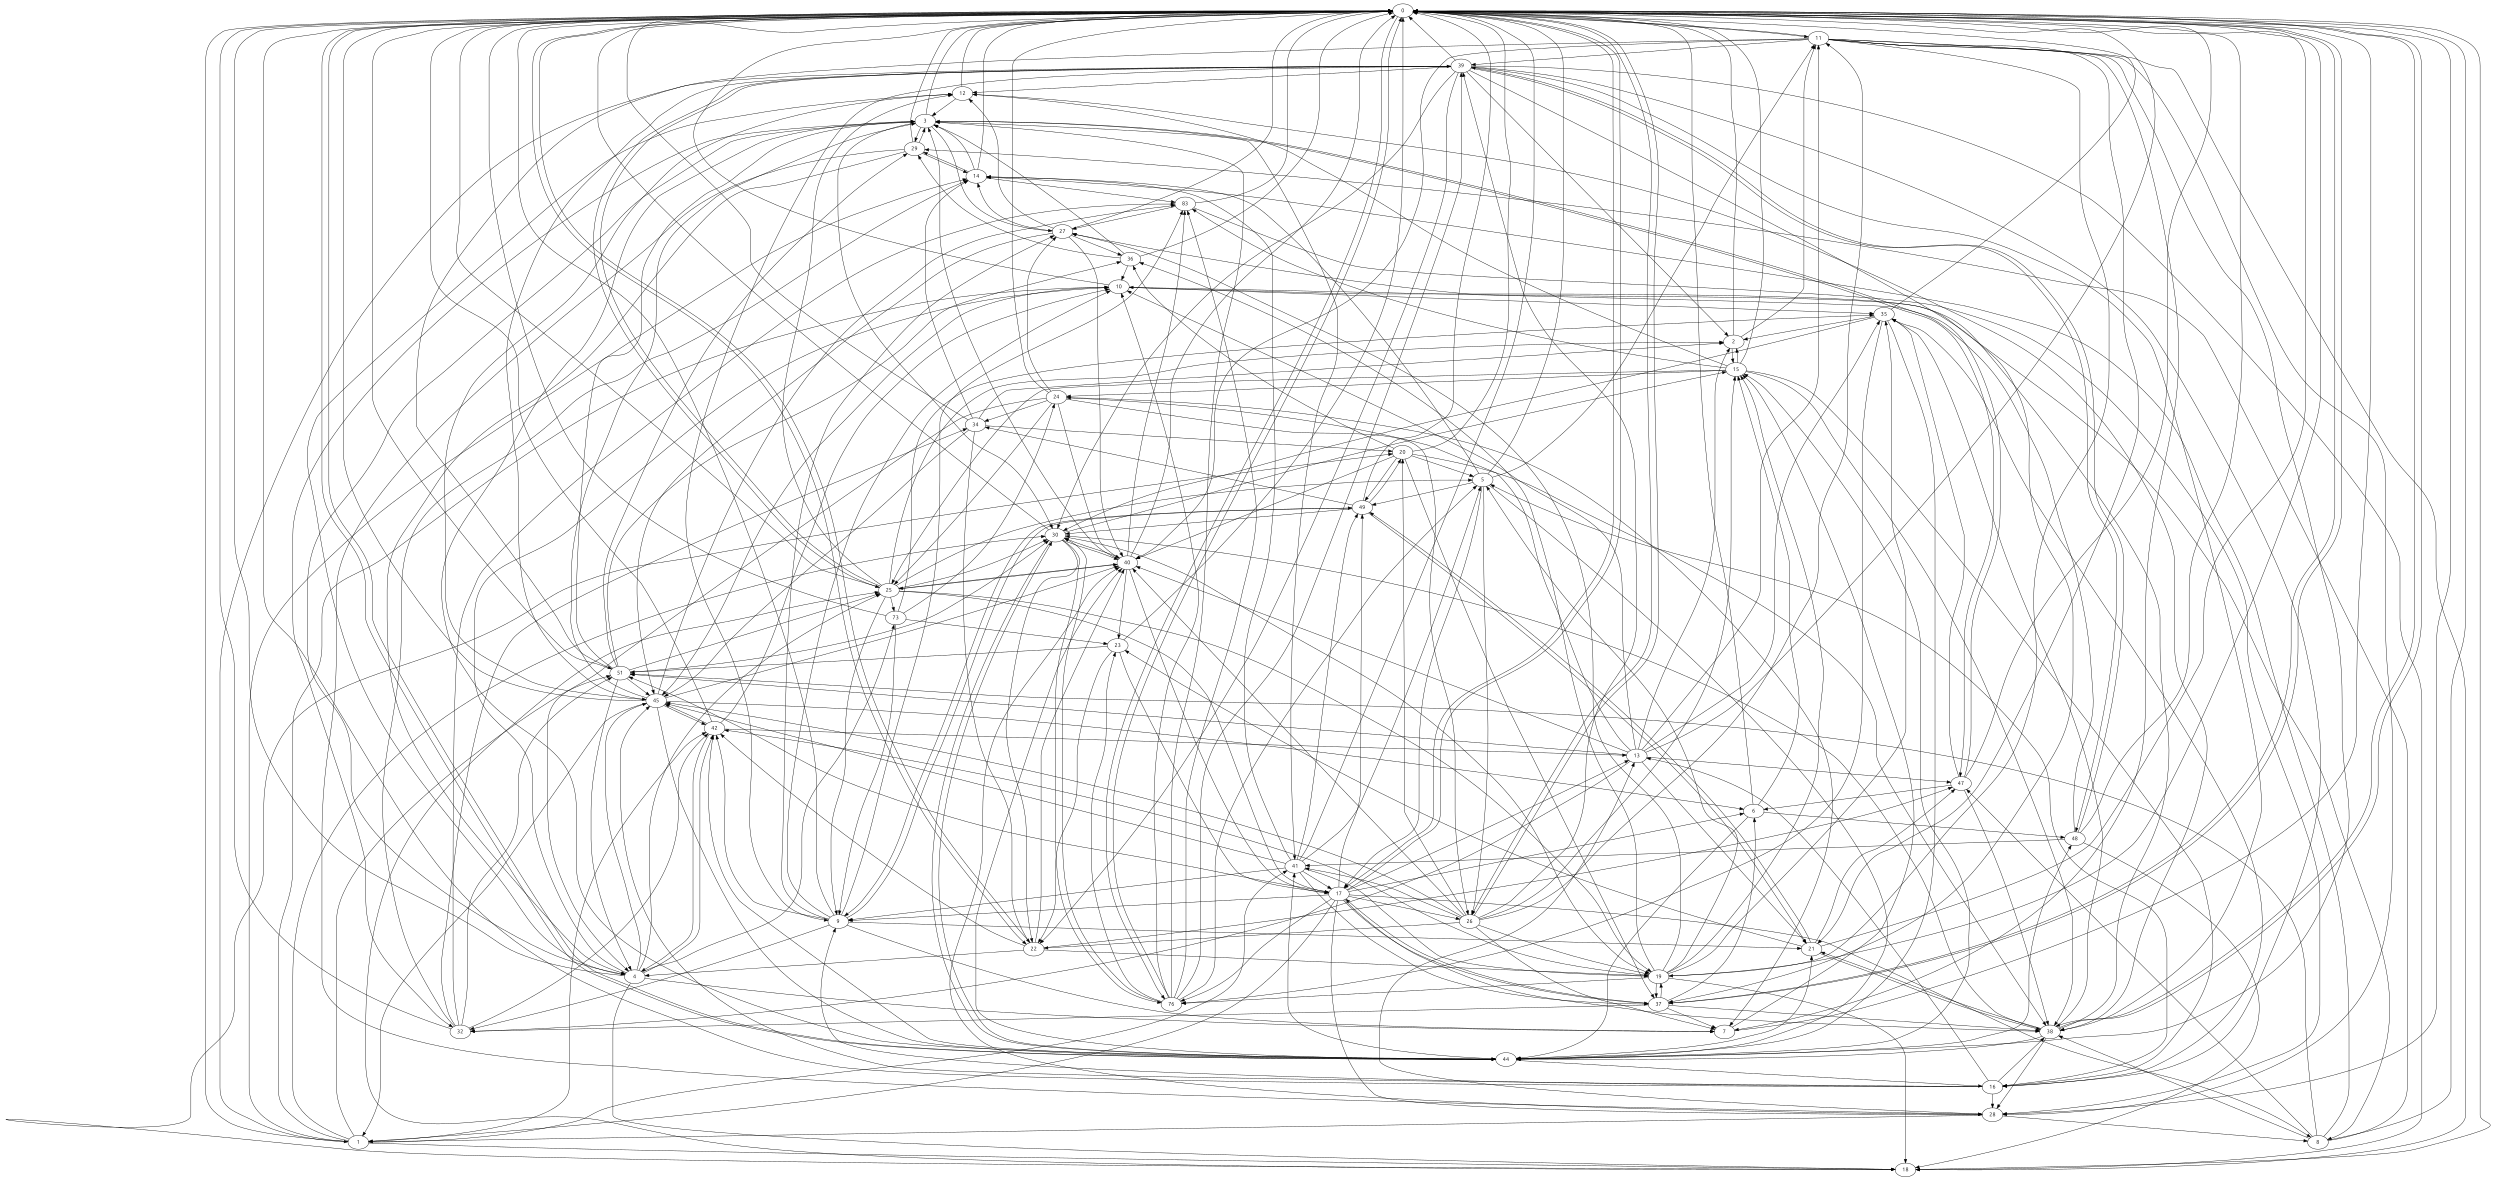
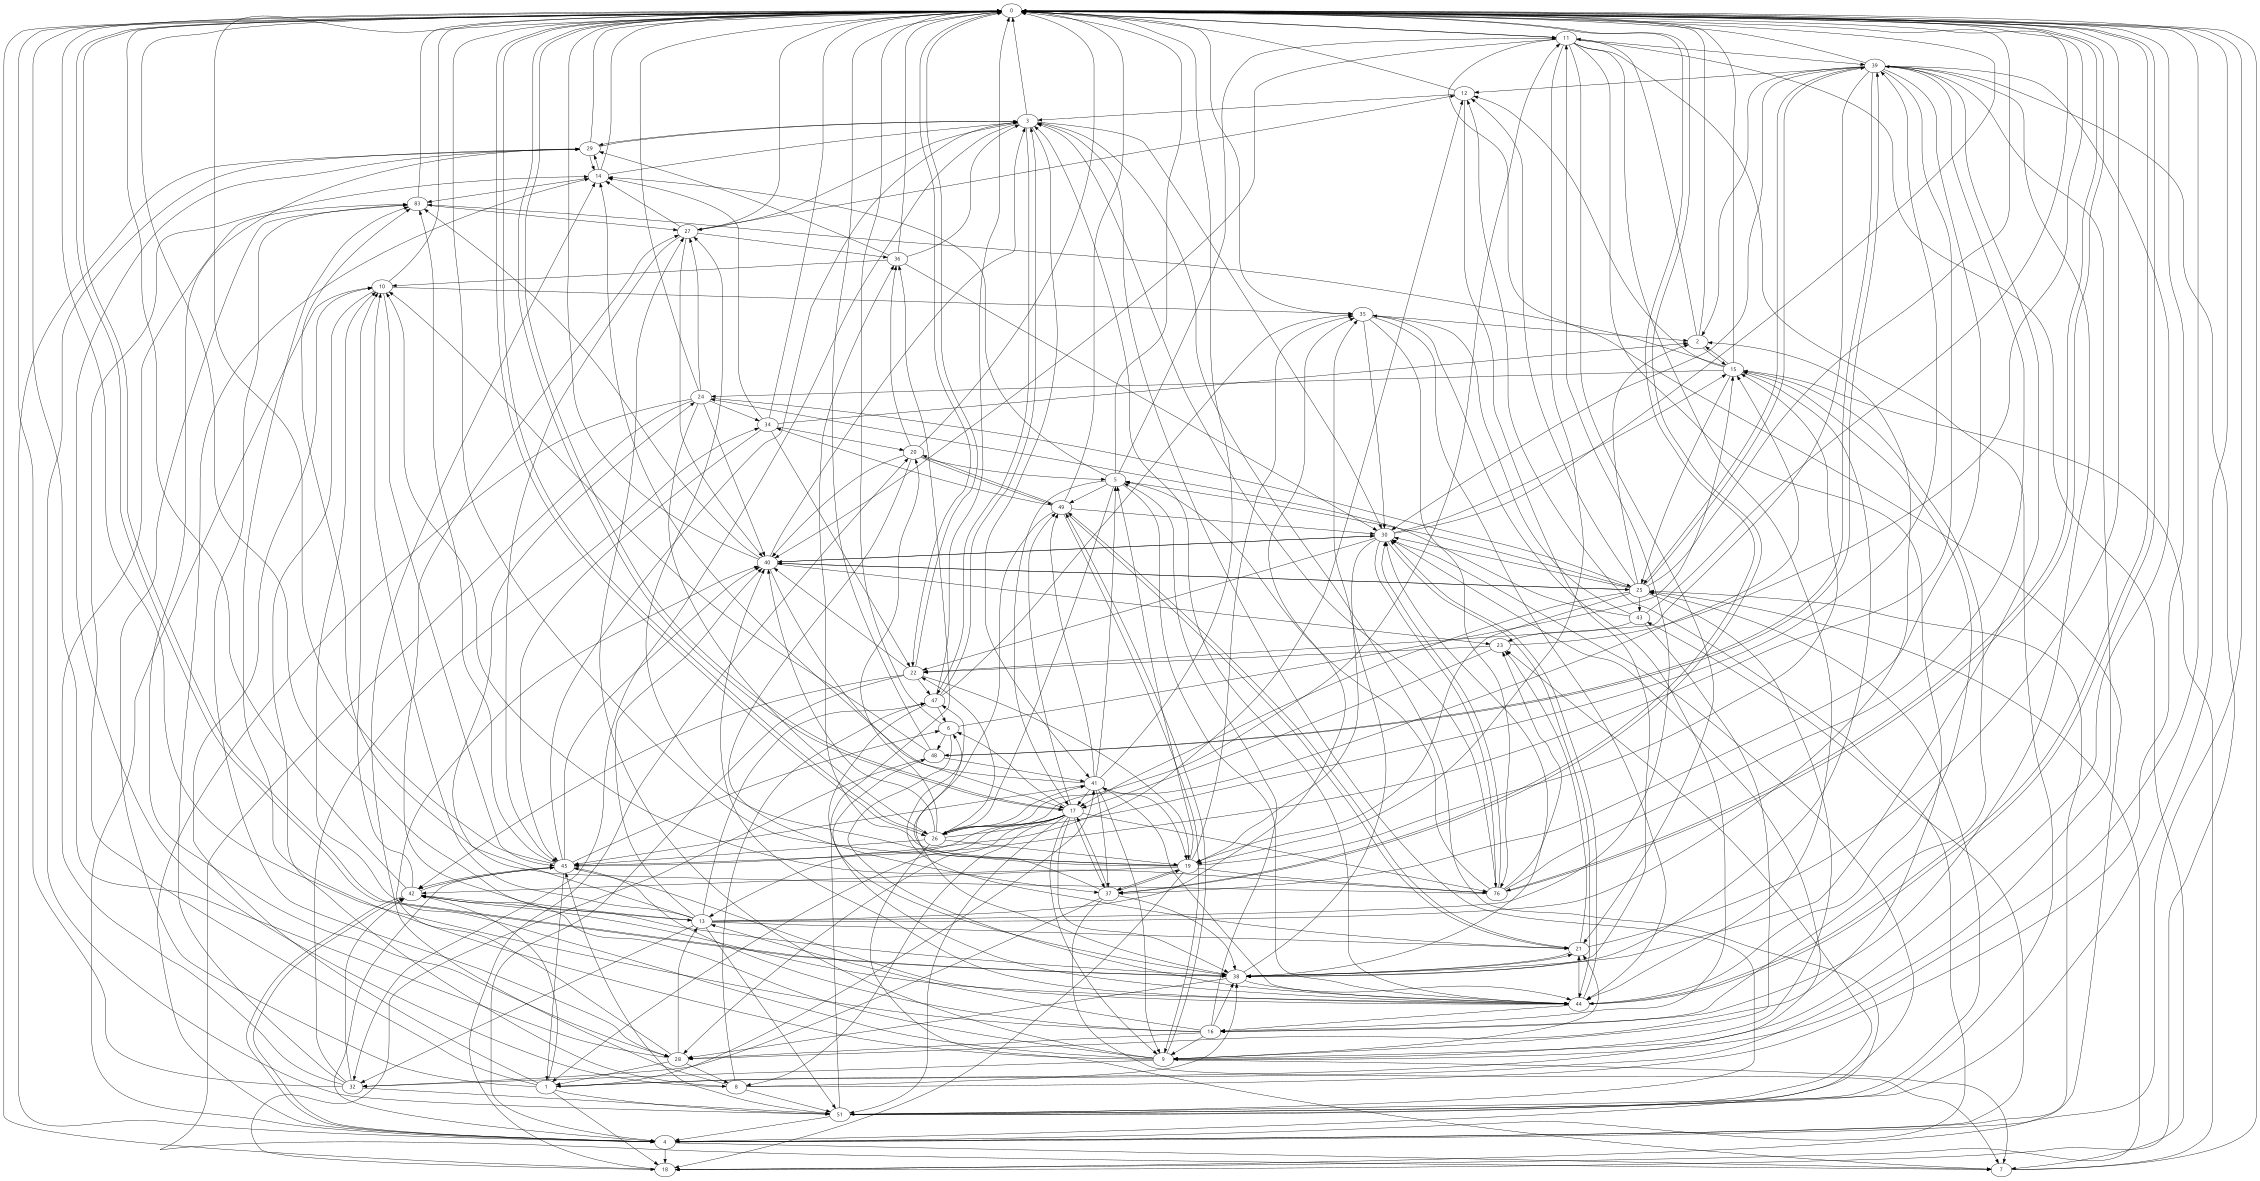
edge "1" -> "0": now "1" -> "83"
edge "36" -> "30": added
node "73": label "73" -> "43"
edge "20" -> "38": now "49" -> "38"
edge "23" -> "51": reversed
